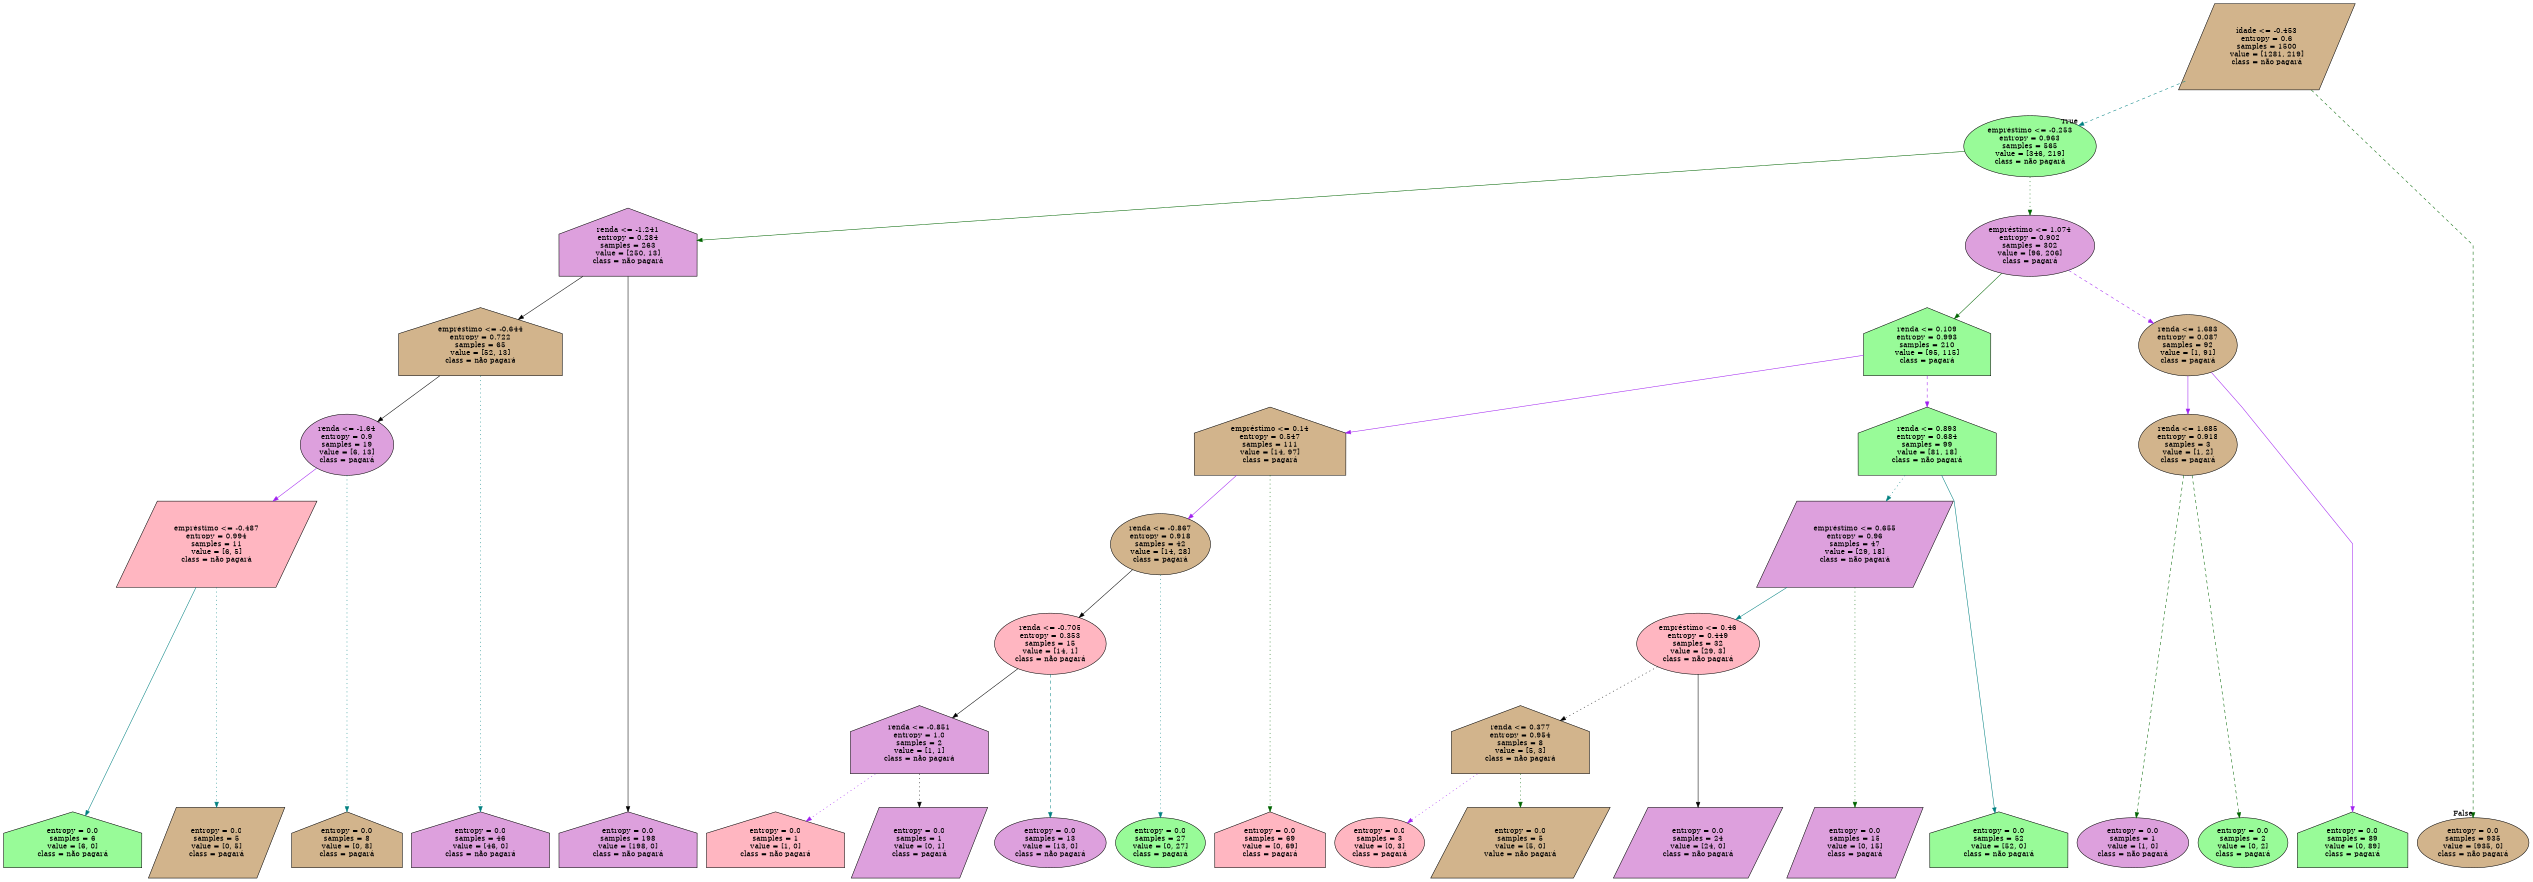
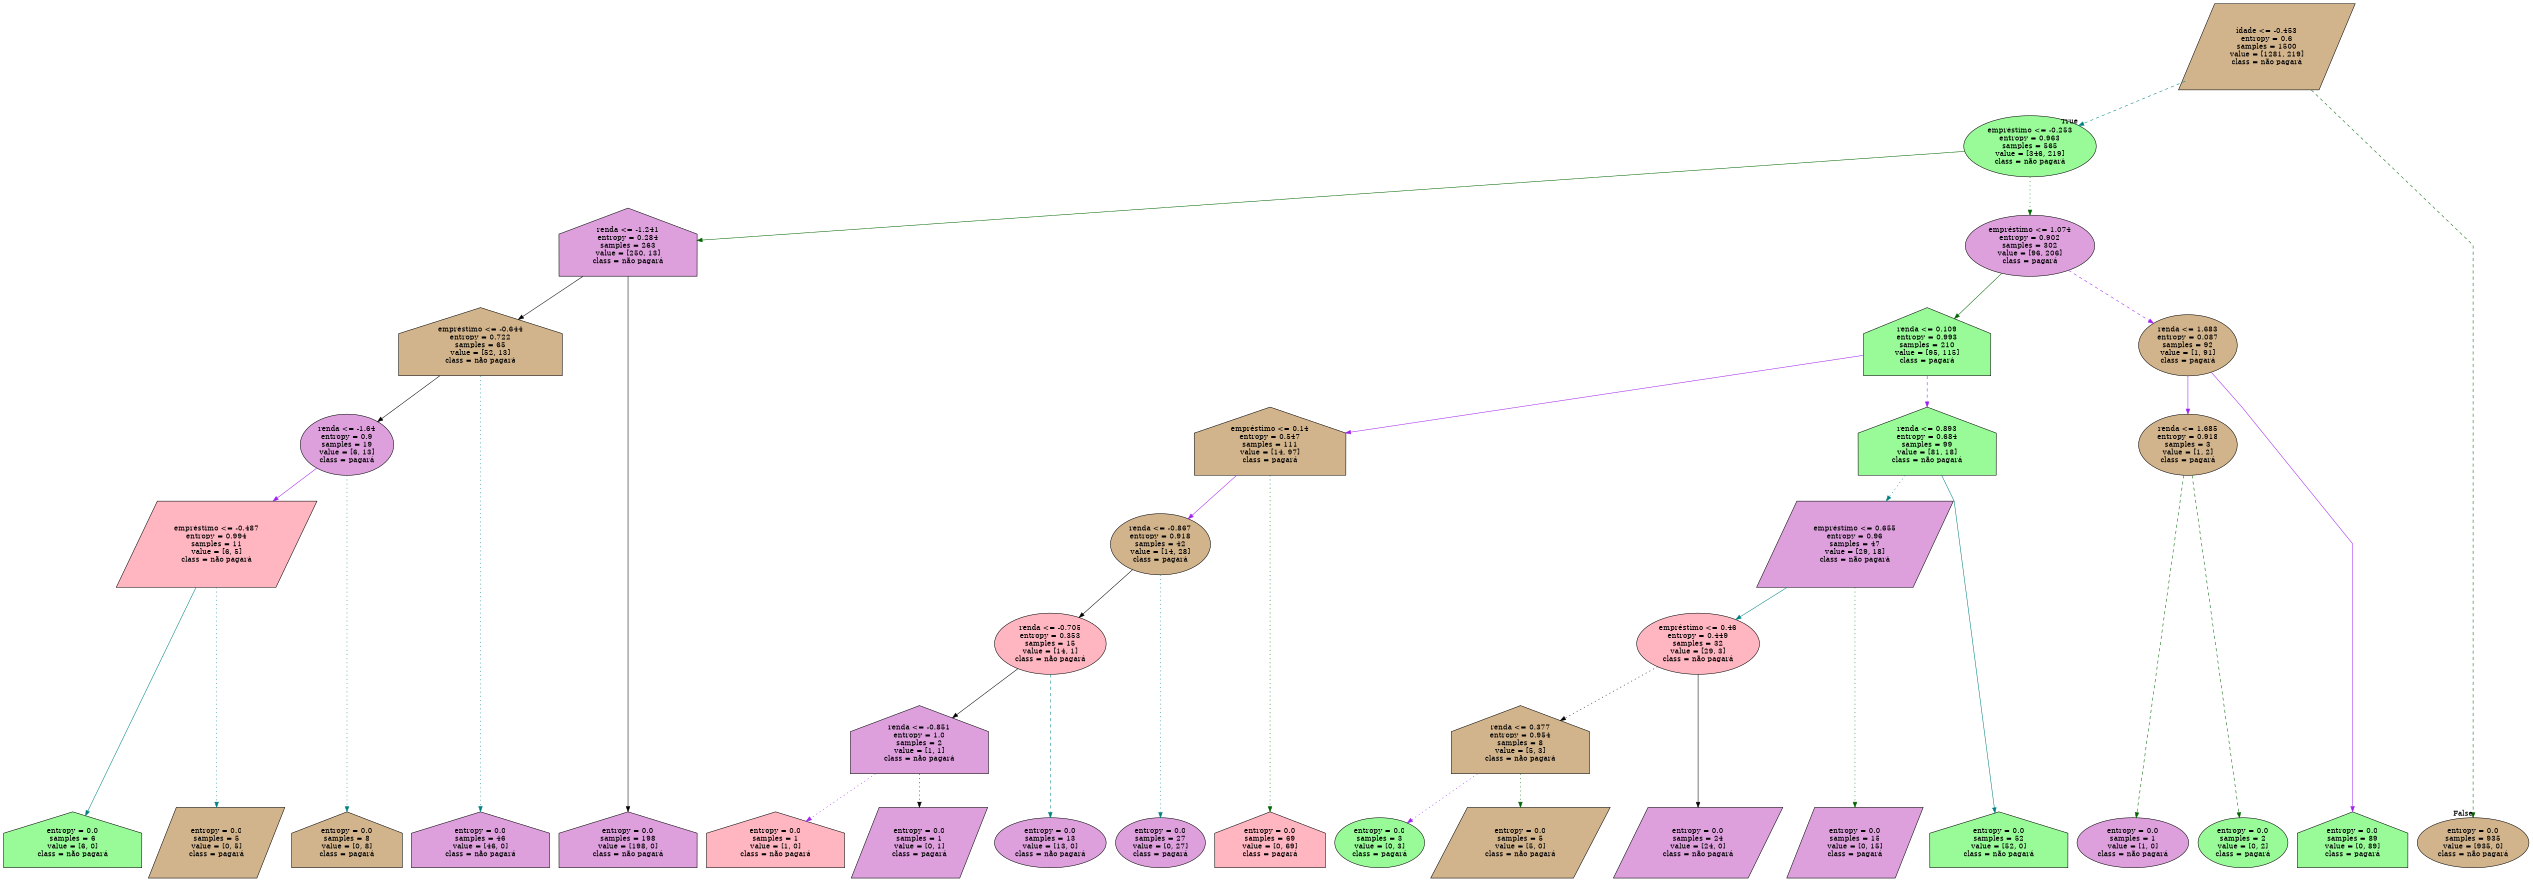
node "entropy = 0.0 samples = 27 value = [0, 27] class = pagará": fillcolor palegreen -> plum
node "entropy = 0.0 samples = 3 value = [0, 3] class = pagará": fillcolor lightpink -> palegreen
node "entropy = 0.0 samples = 5 value = [5, 0] value = não pagará": label "entropy = 0.0 samples = 5 value = [5, 0] value = não pagará" -> "entropy = 0.0 samples = 5 value = [5, 0] class = não pagará"
